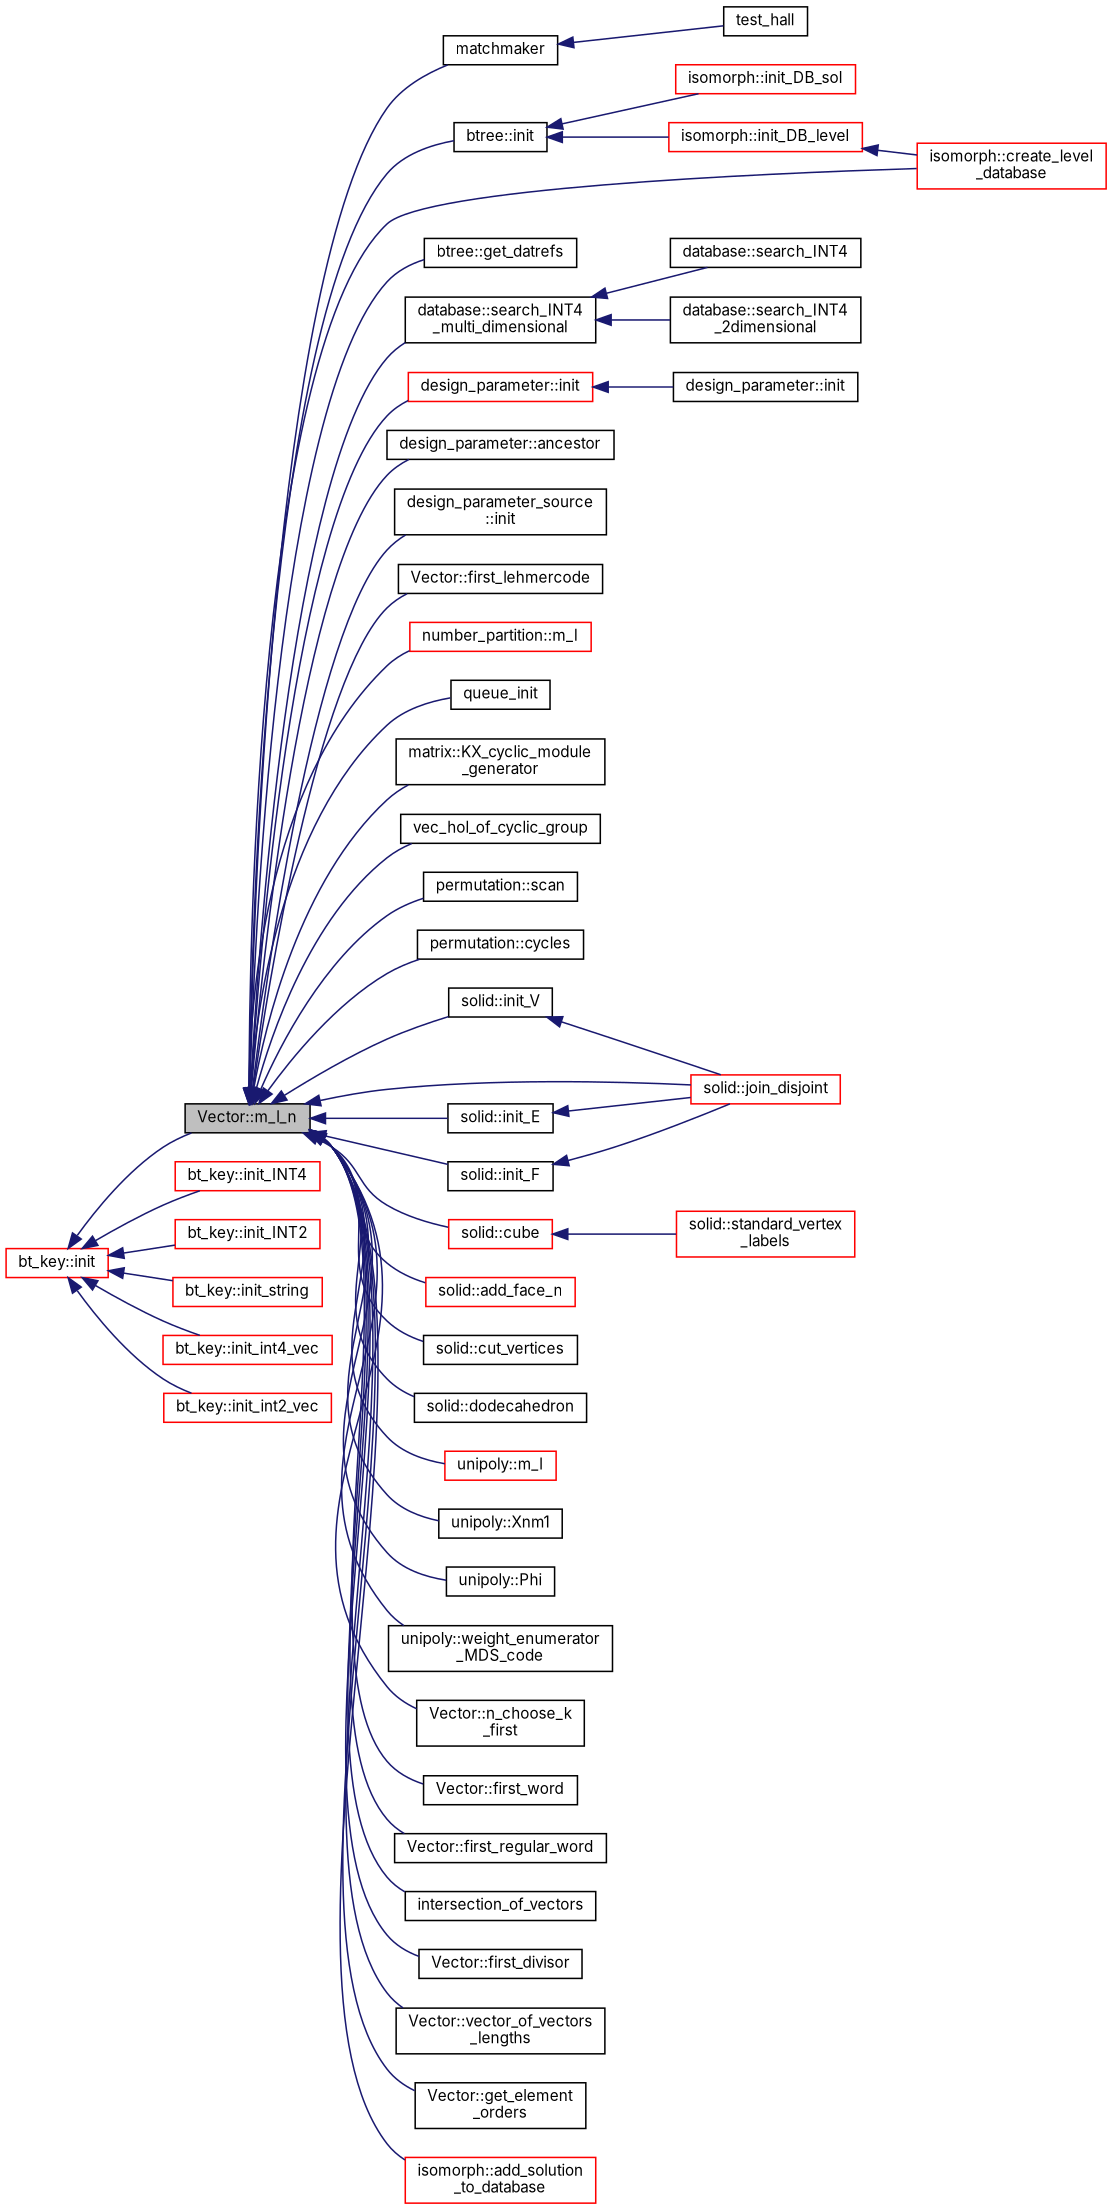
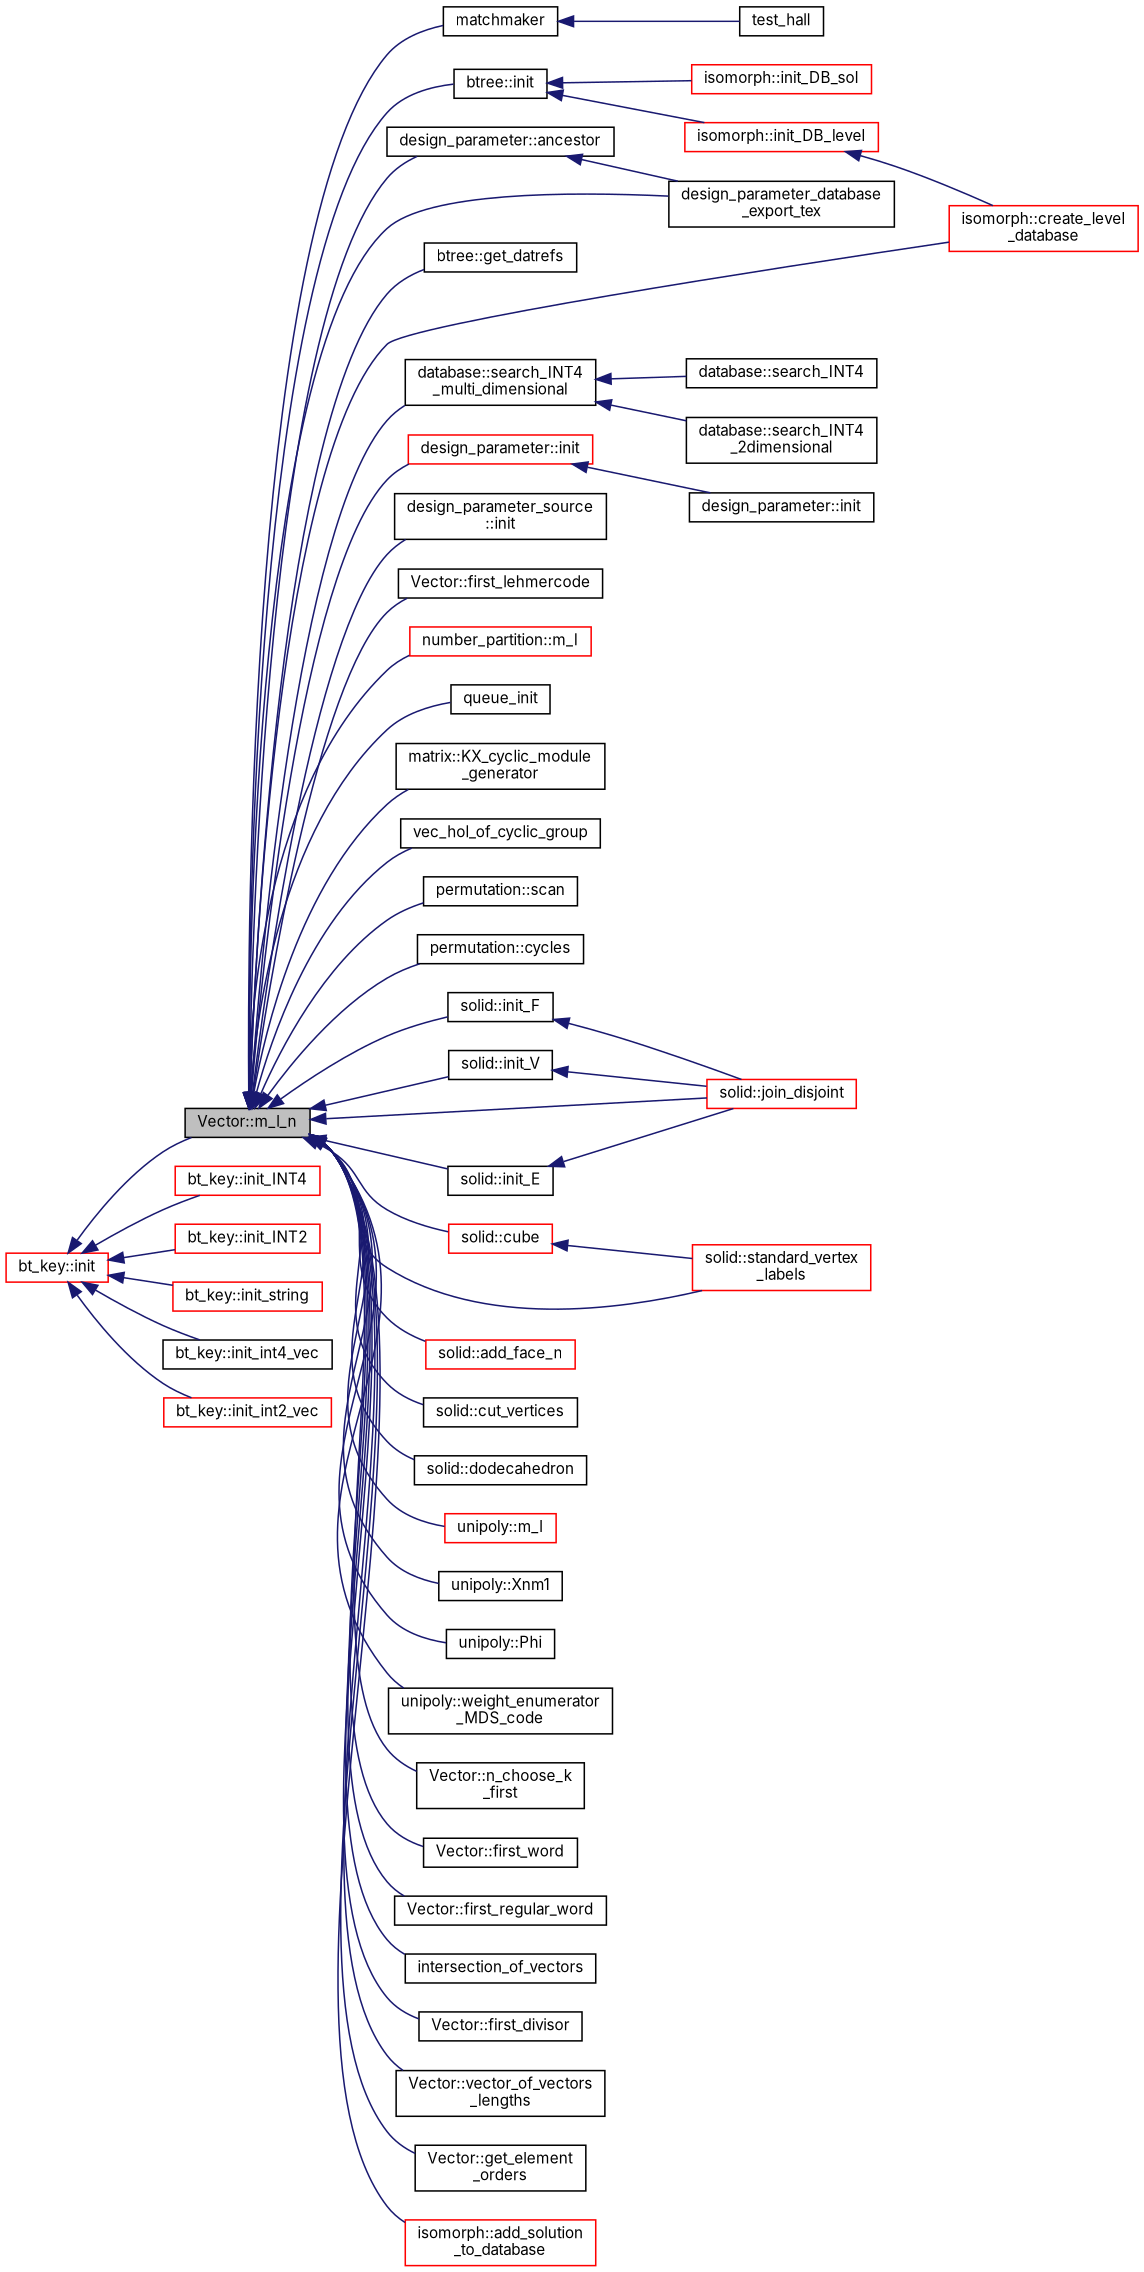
node "design_parameter_database _export_tex": added
edge "solid::standard_vertex _labels" -> "Vector::m_l_n": added
node "bt_key::init_int4_vec": color red -> black
